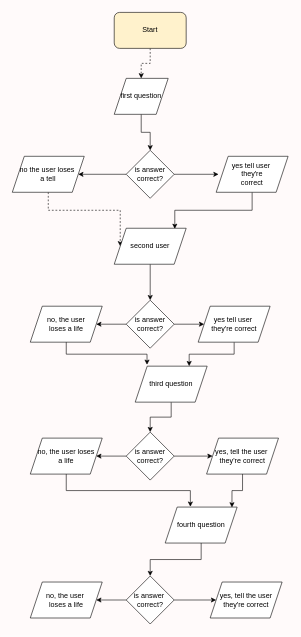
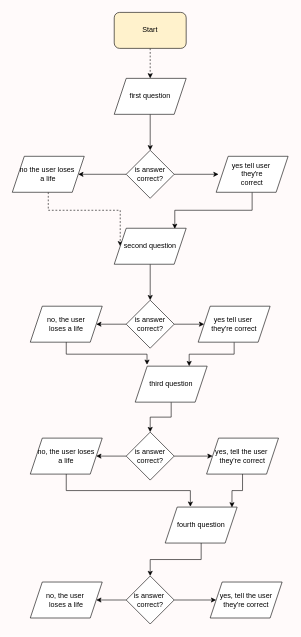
node "first question": size 54x36 -> 72x36
node "no the user loses a tell": label "no the user loses a tell" -> "no the user loses a life"
node "second user": label "second user" -> "second question"
